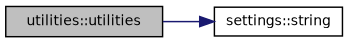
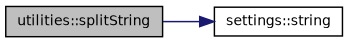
node "utilities::utilities": label "utilities::utilities" -> "utilities::splitString"
